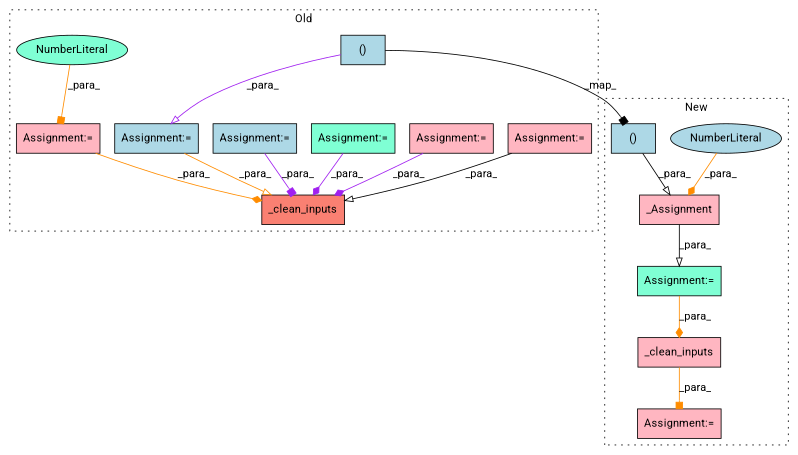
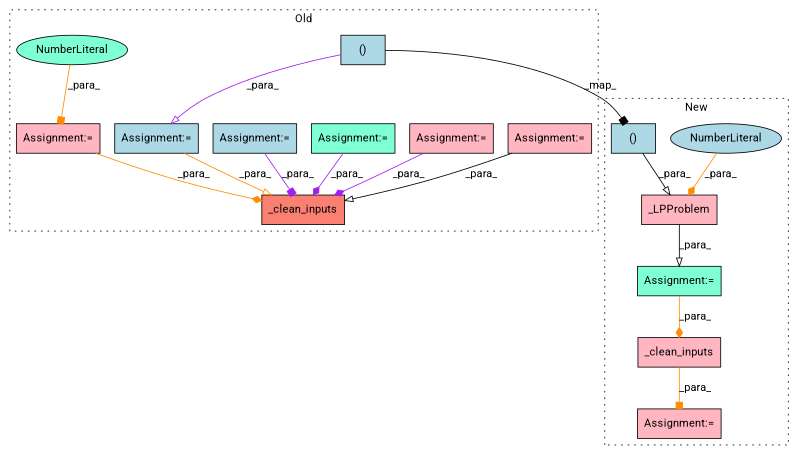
node "_Assignment": label "_Assignment" -> "_LPProblem"
